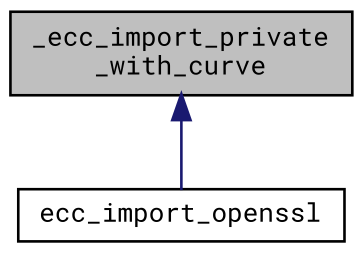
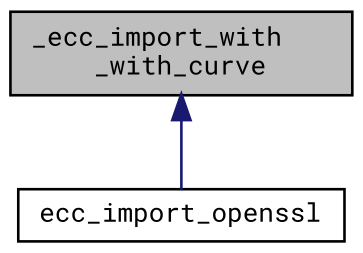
node "_ecc_import_private _with_curve": label "_ecc_import_private _with_curve" -> "_ecc_import_with _with_curve"
